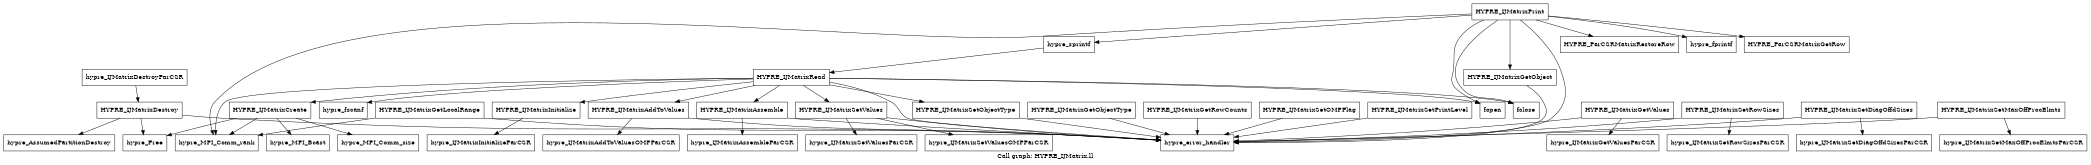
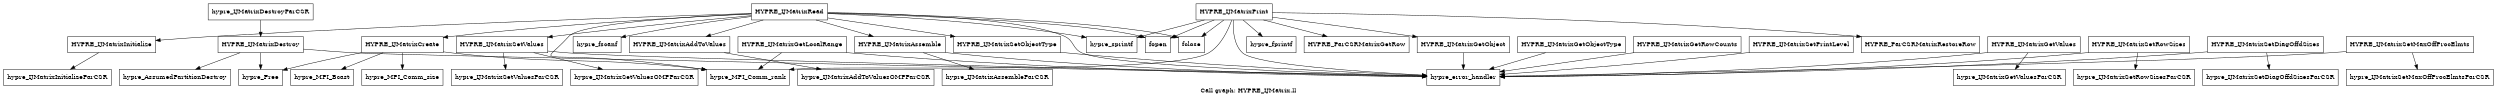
edge "hypre_sprintf" -> "HYPRE_IJMatrixRead": reversed
node "HYPRE_IJMatrixSetOMPFlag": removed
edge "HYPRE_IJMatrixAddToValues" -> "hypre_error_handler": removed
